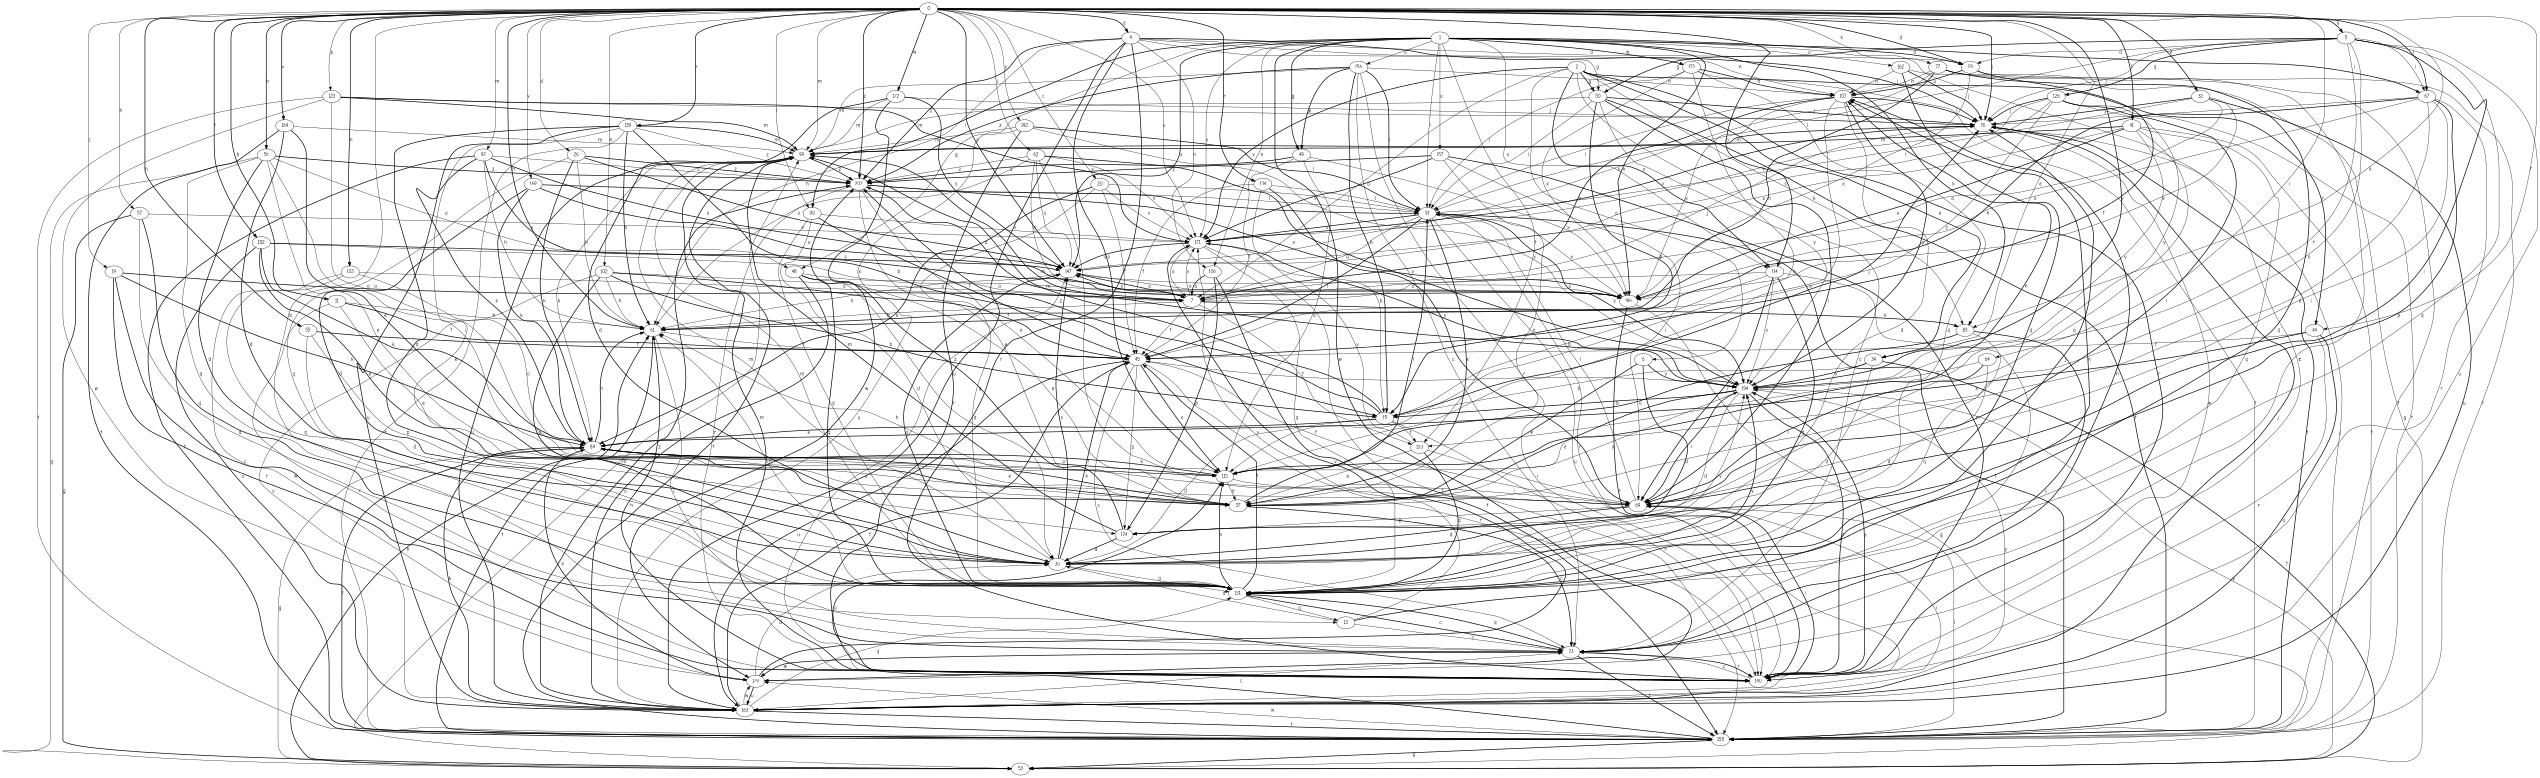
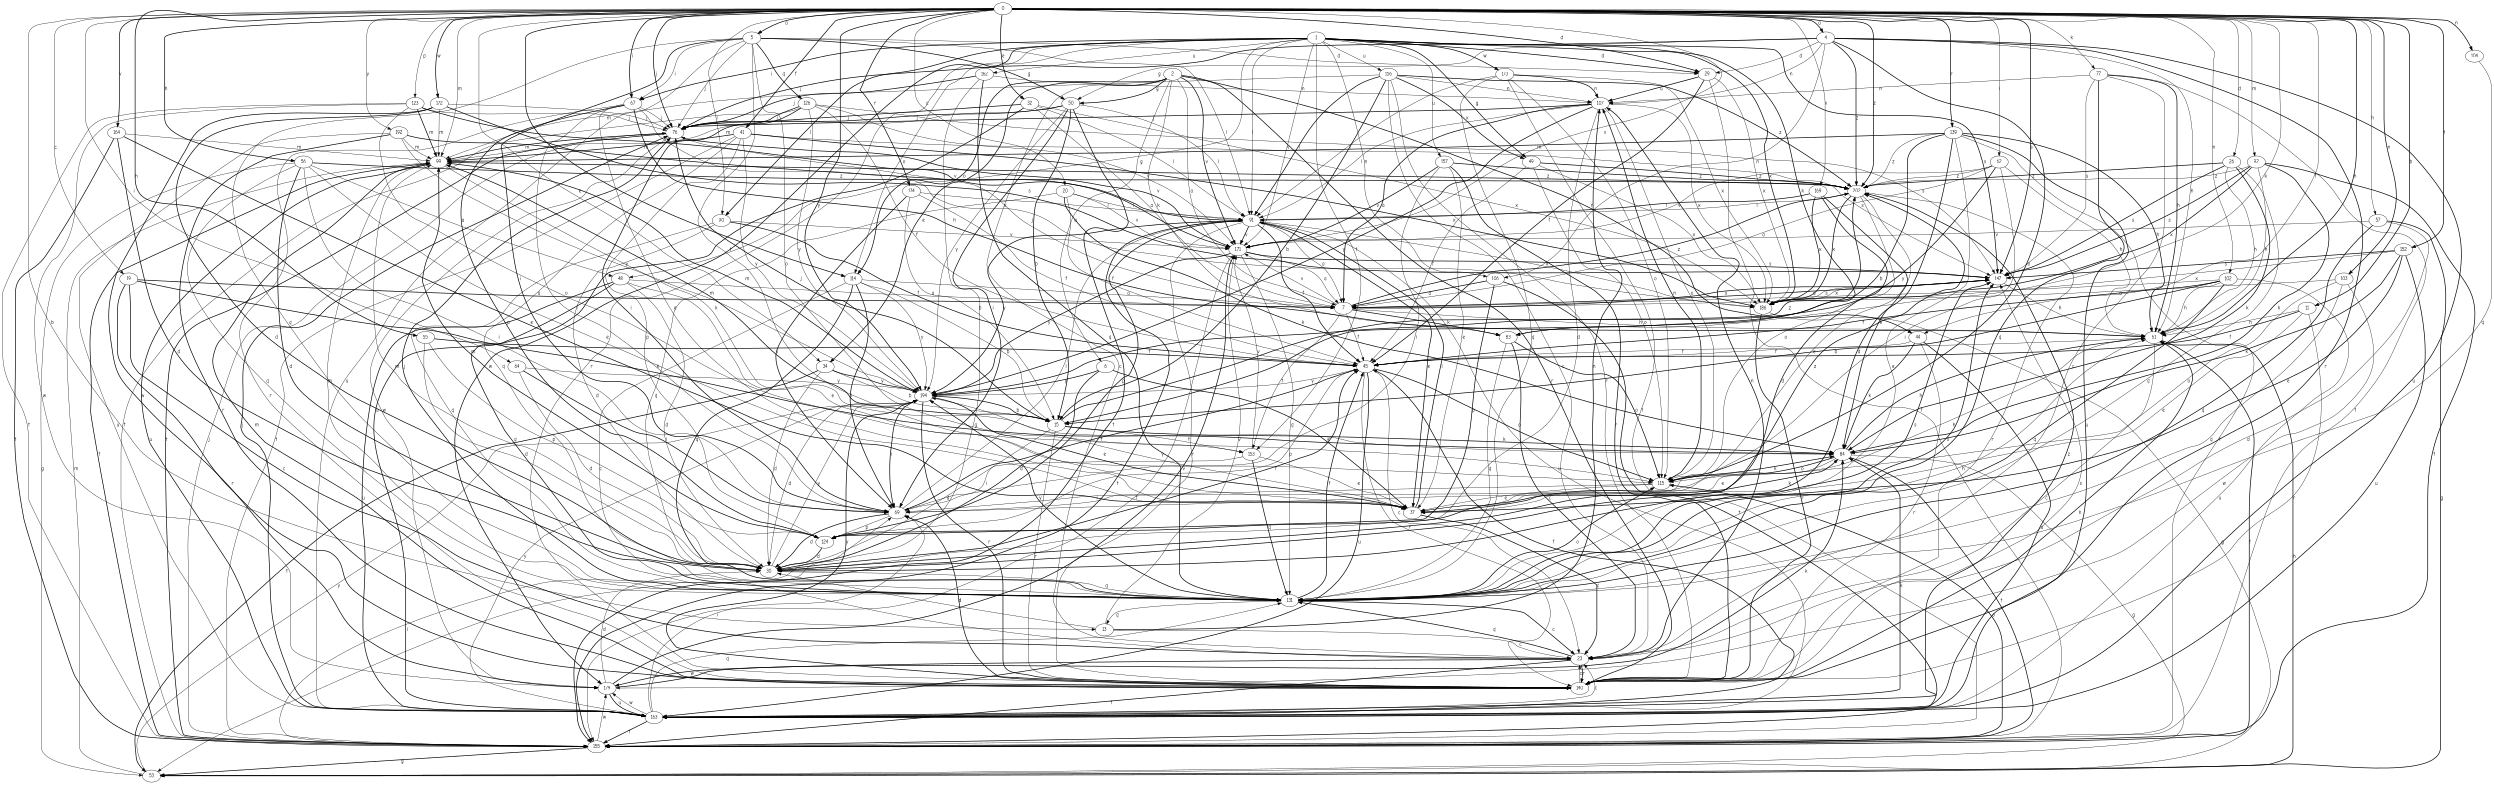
node "104": added
edge "62" -> "147": removed, label "s"
edge "126" -> "45": label "z" -> "f"
edge "91" -> "124": added, label "p"
edge "69" -> "45": style solid -> bold
